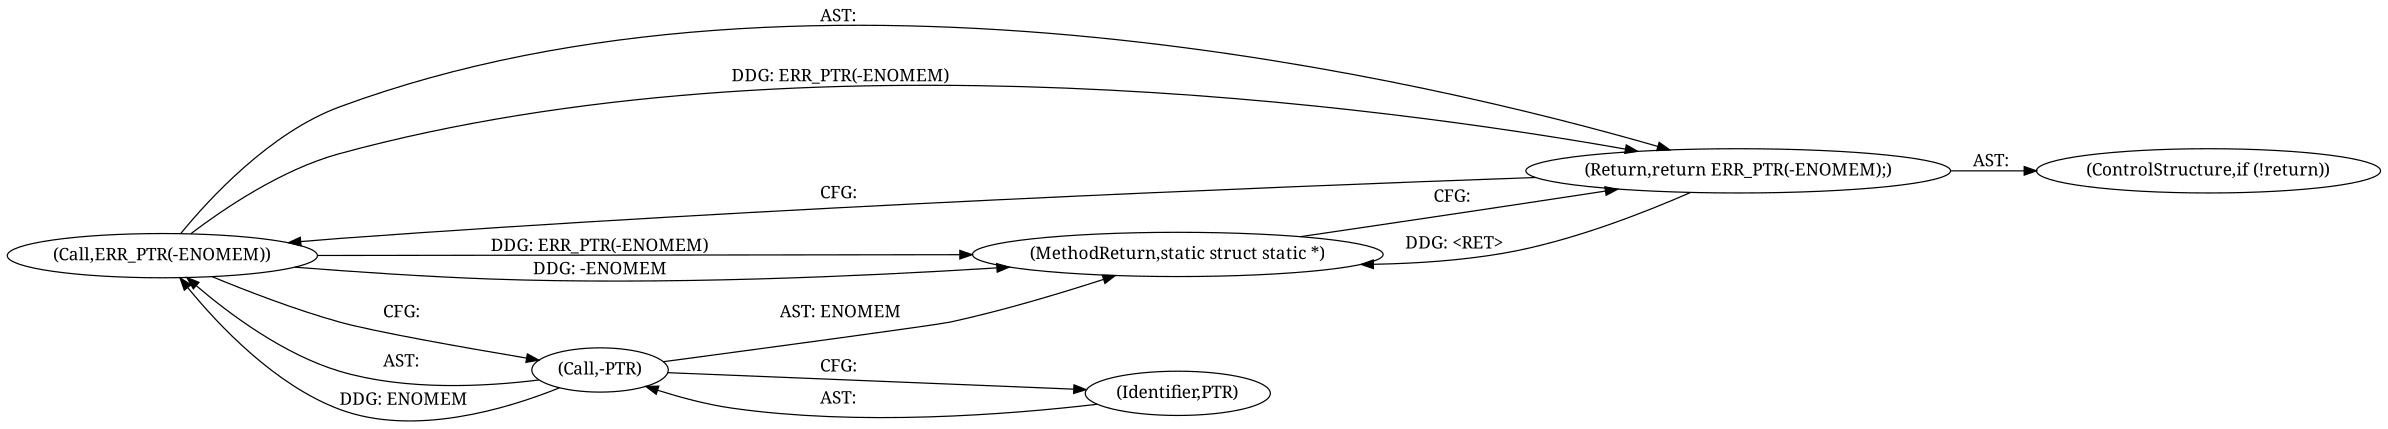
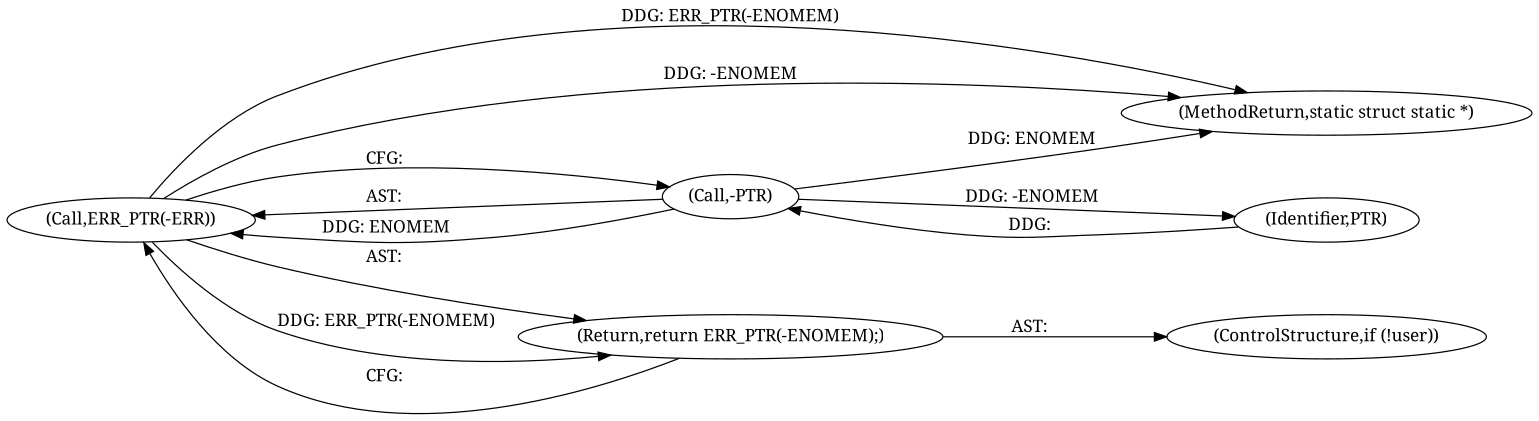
node "(ControlStructure,if (!return))": label "(ControlStructure,if (!return))" -> "(ControlStructure,if (!user))"
edge "(MethodReturn,static struct static *)" -> "(Return,return ERR_PTR(-ENOMEM);)": removed, label "CFG:"
edge "(Return,return ERR_PTR(-ENOMEM);)" -> "(MethodReturn,static struct static *)": removed, label "DDG: <RET>"
node "(Call,ERR_PTR(-ENOMEM))": label "(Call,ERR_PTR(-ENOMEM))" -> "(Call,ERR_PTR(-ERR))"
edge "(Call,-PTR)" -> "(MethodReturn,static struct static *)": label "AST: ENOMEM" -> "DDG: ENOMEM"
edge "(Call,-PTR)" -> "(Identifier,PTR)": label "CFG: " -> "DDG: -ENOMEM"
edge "(Identifier,PTR)" -> "(Call,-PTR)": label "AST: " -> "DDG: "
